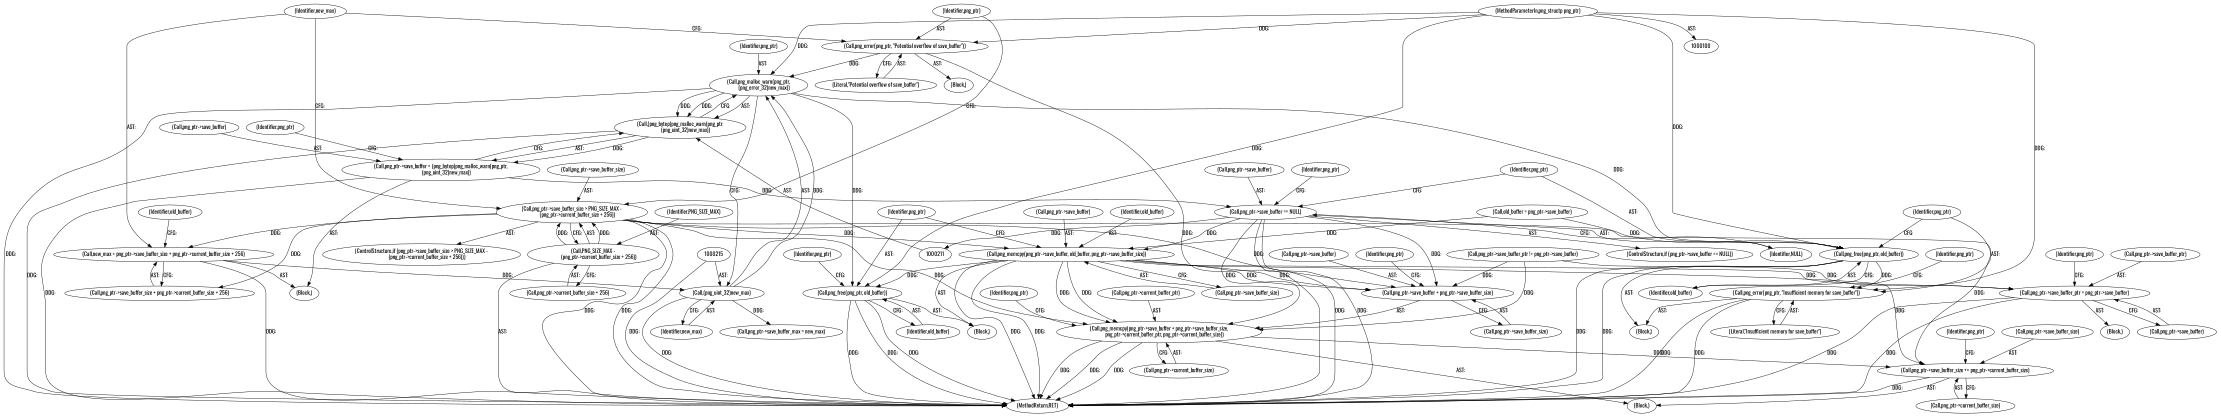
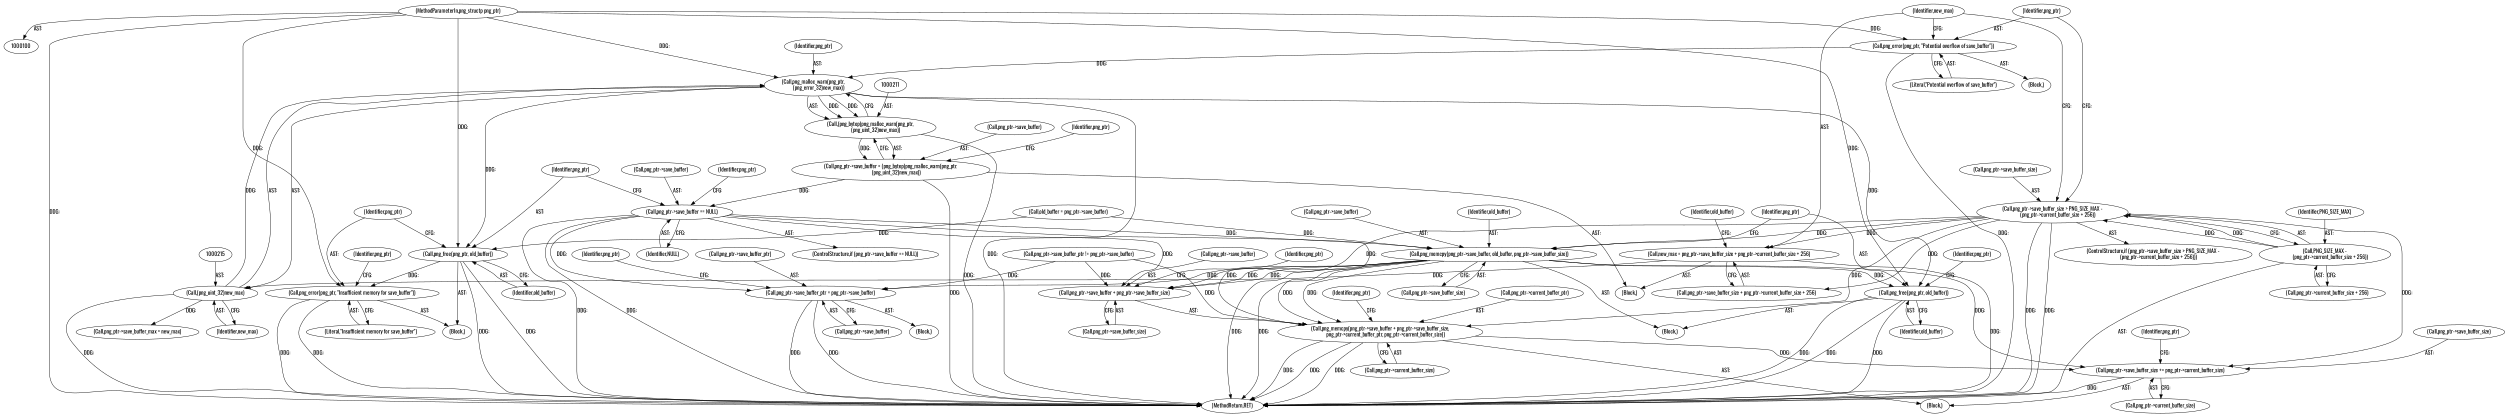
edge "(Call,png_malloc_warn(png_ptr, (png_error_32)new_max))" -> "(Call,(png_uint_32)new_max)": label "CFG: " -> "AST: "
edge "(Call,png_ptr->save_buffer == NULL)" -> "1000211": now "(Call,png_ptr->save_buffer == NULL)" -> "(Call,png_ptr->save_buffer_ptr = png_ptr->save_buffer)"
edge "1000215" -> "(MethodReturn,RET)": now "(MethodParameterIn,png_structp png_ptr)" -> "(MethodReturn,RET)"
